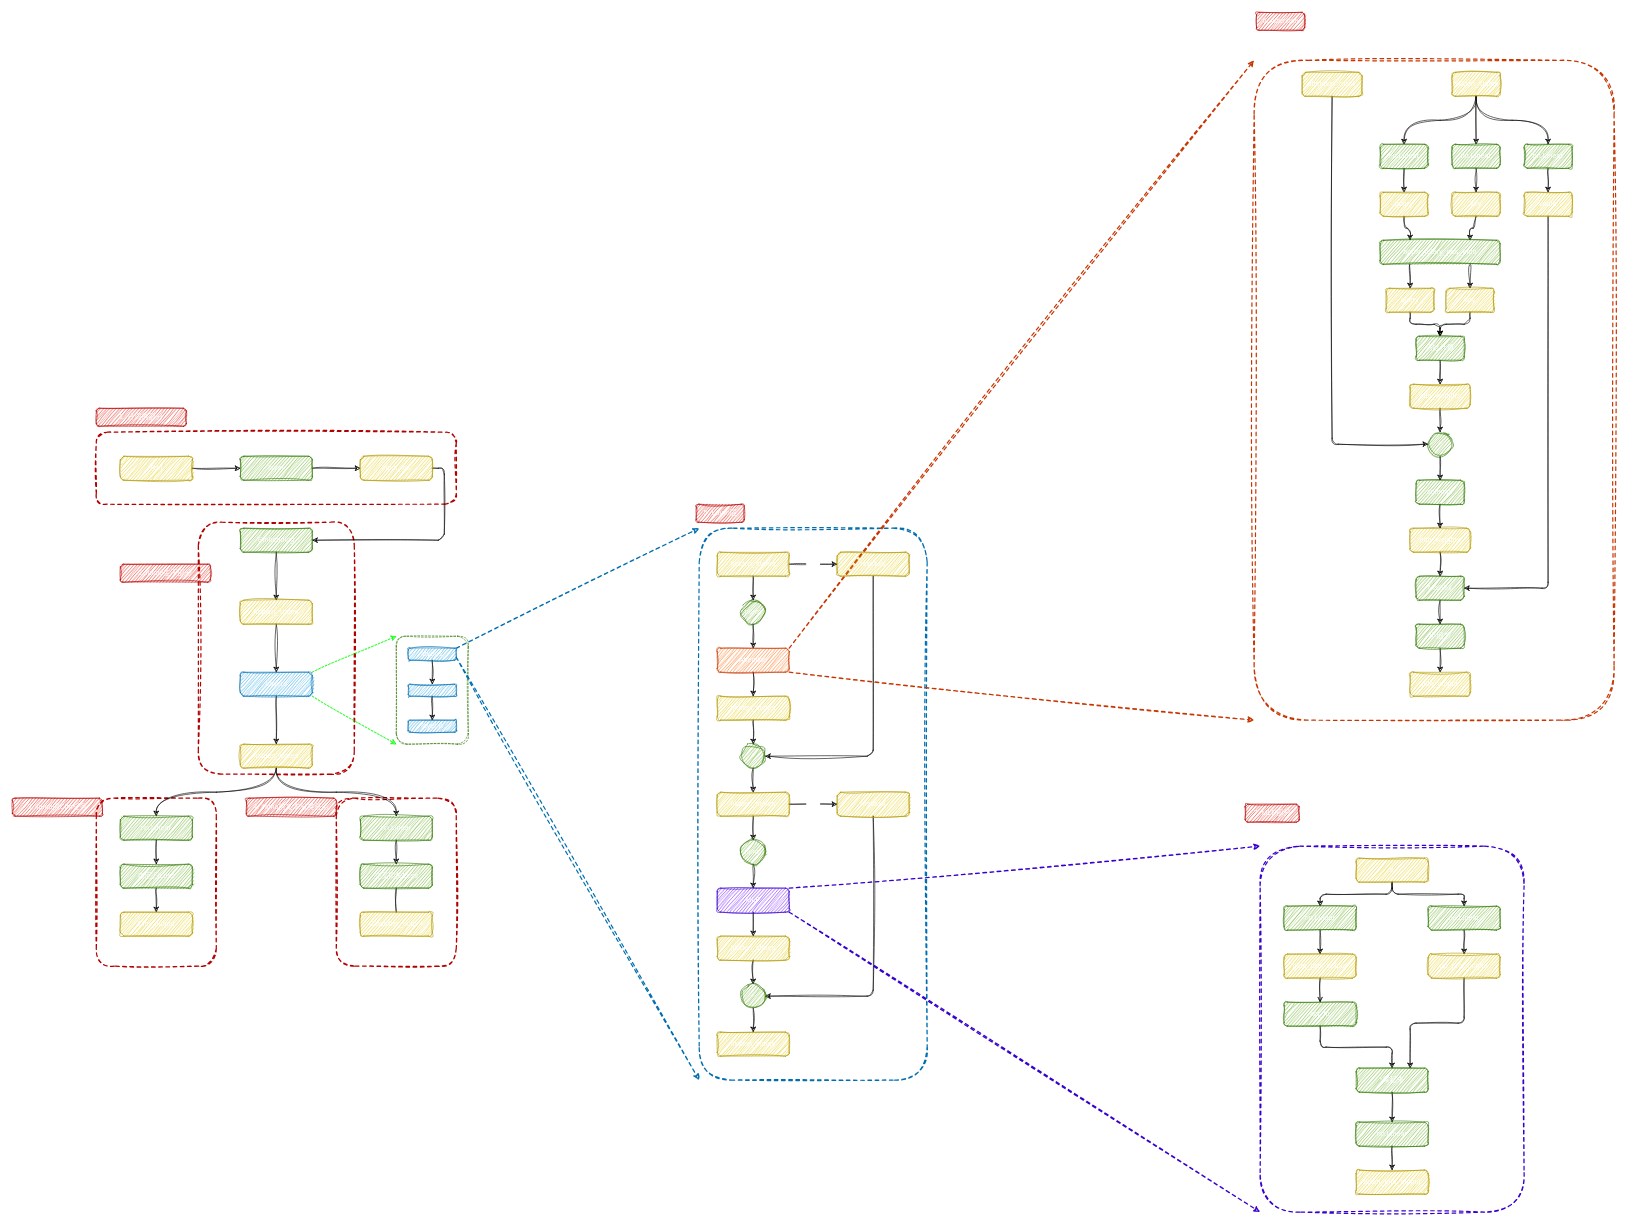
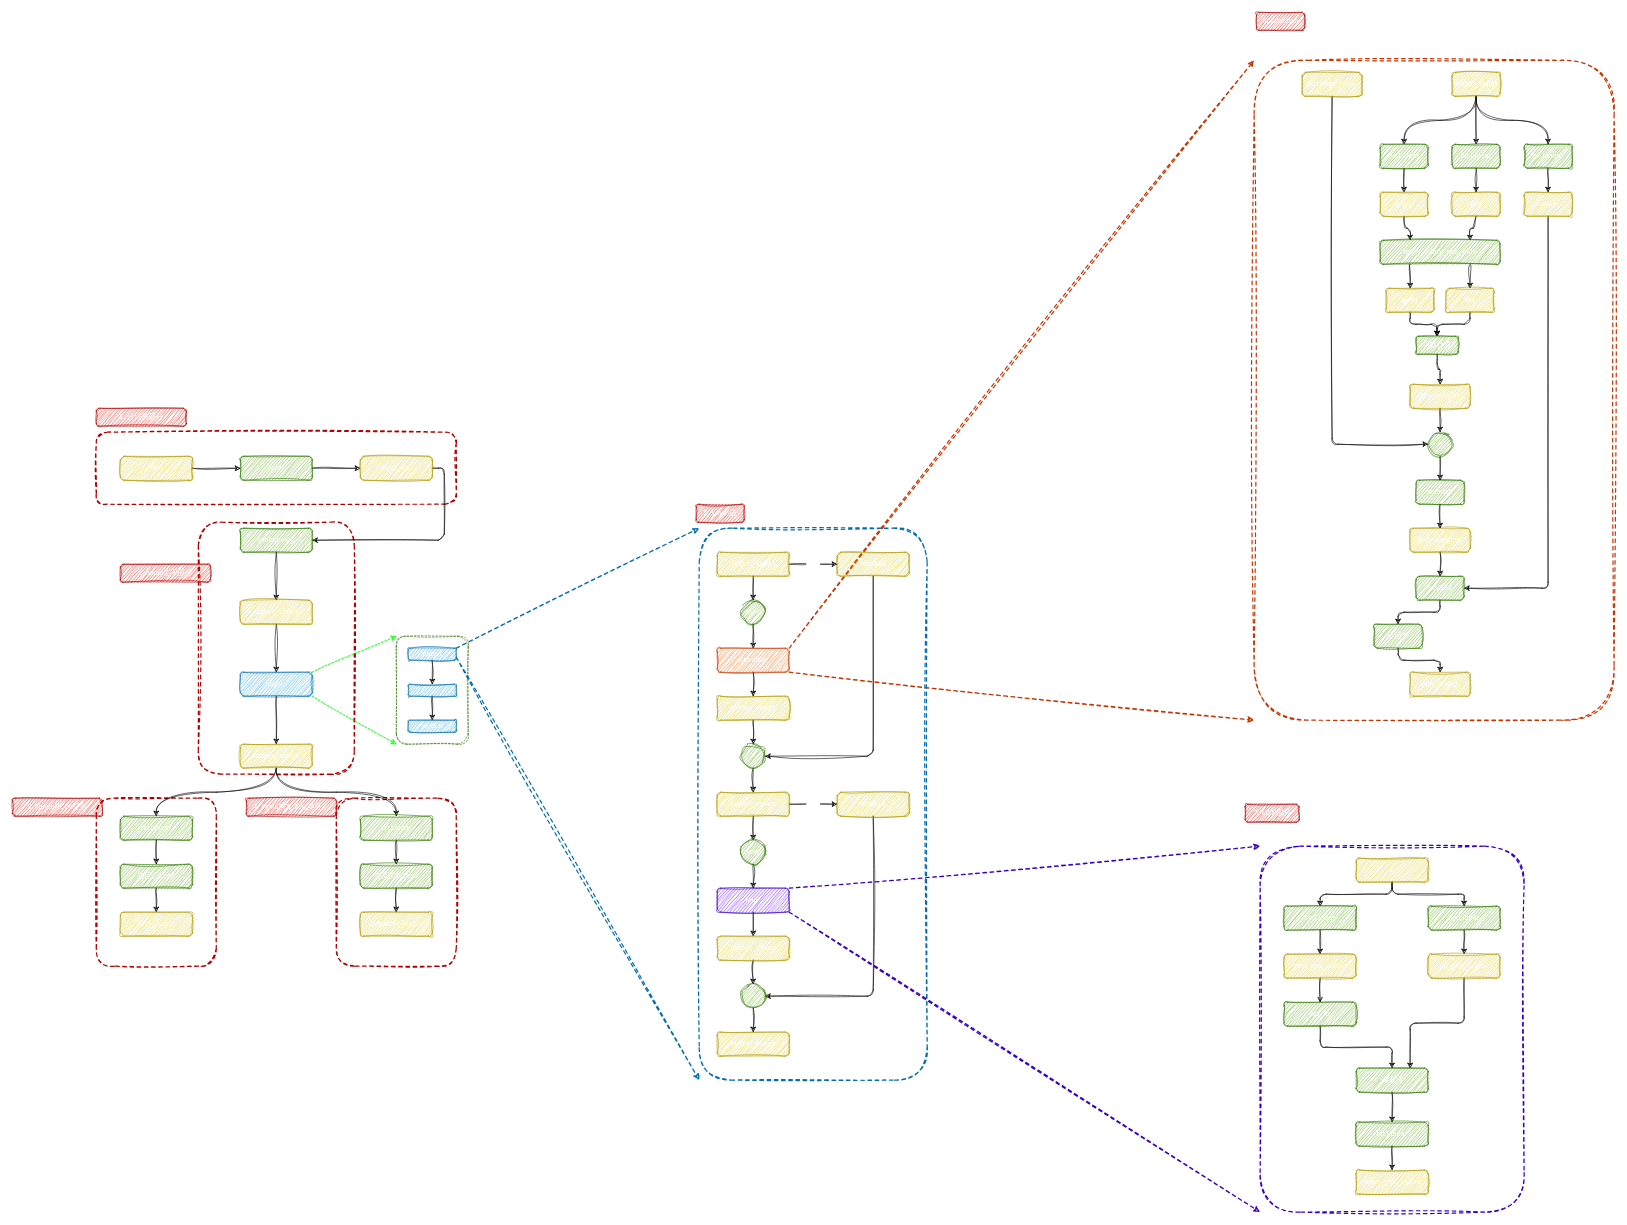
node "巧妙计算": size 48x24 -> 42x18
node "小细节": moved (1440, 636) -> (1398, 636)
edge "交叉损失Loss" -- "Classifier_output": arrowhead none -> classic
